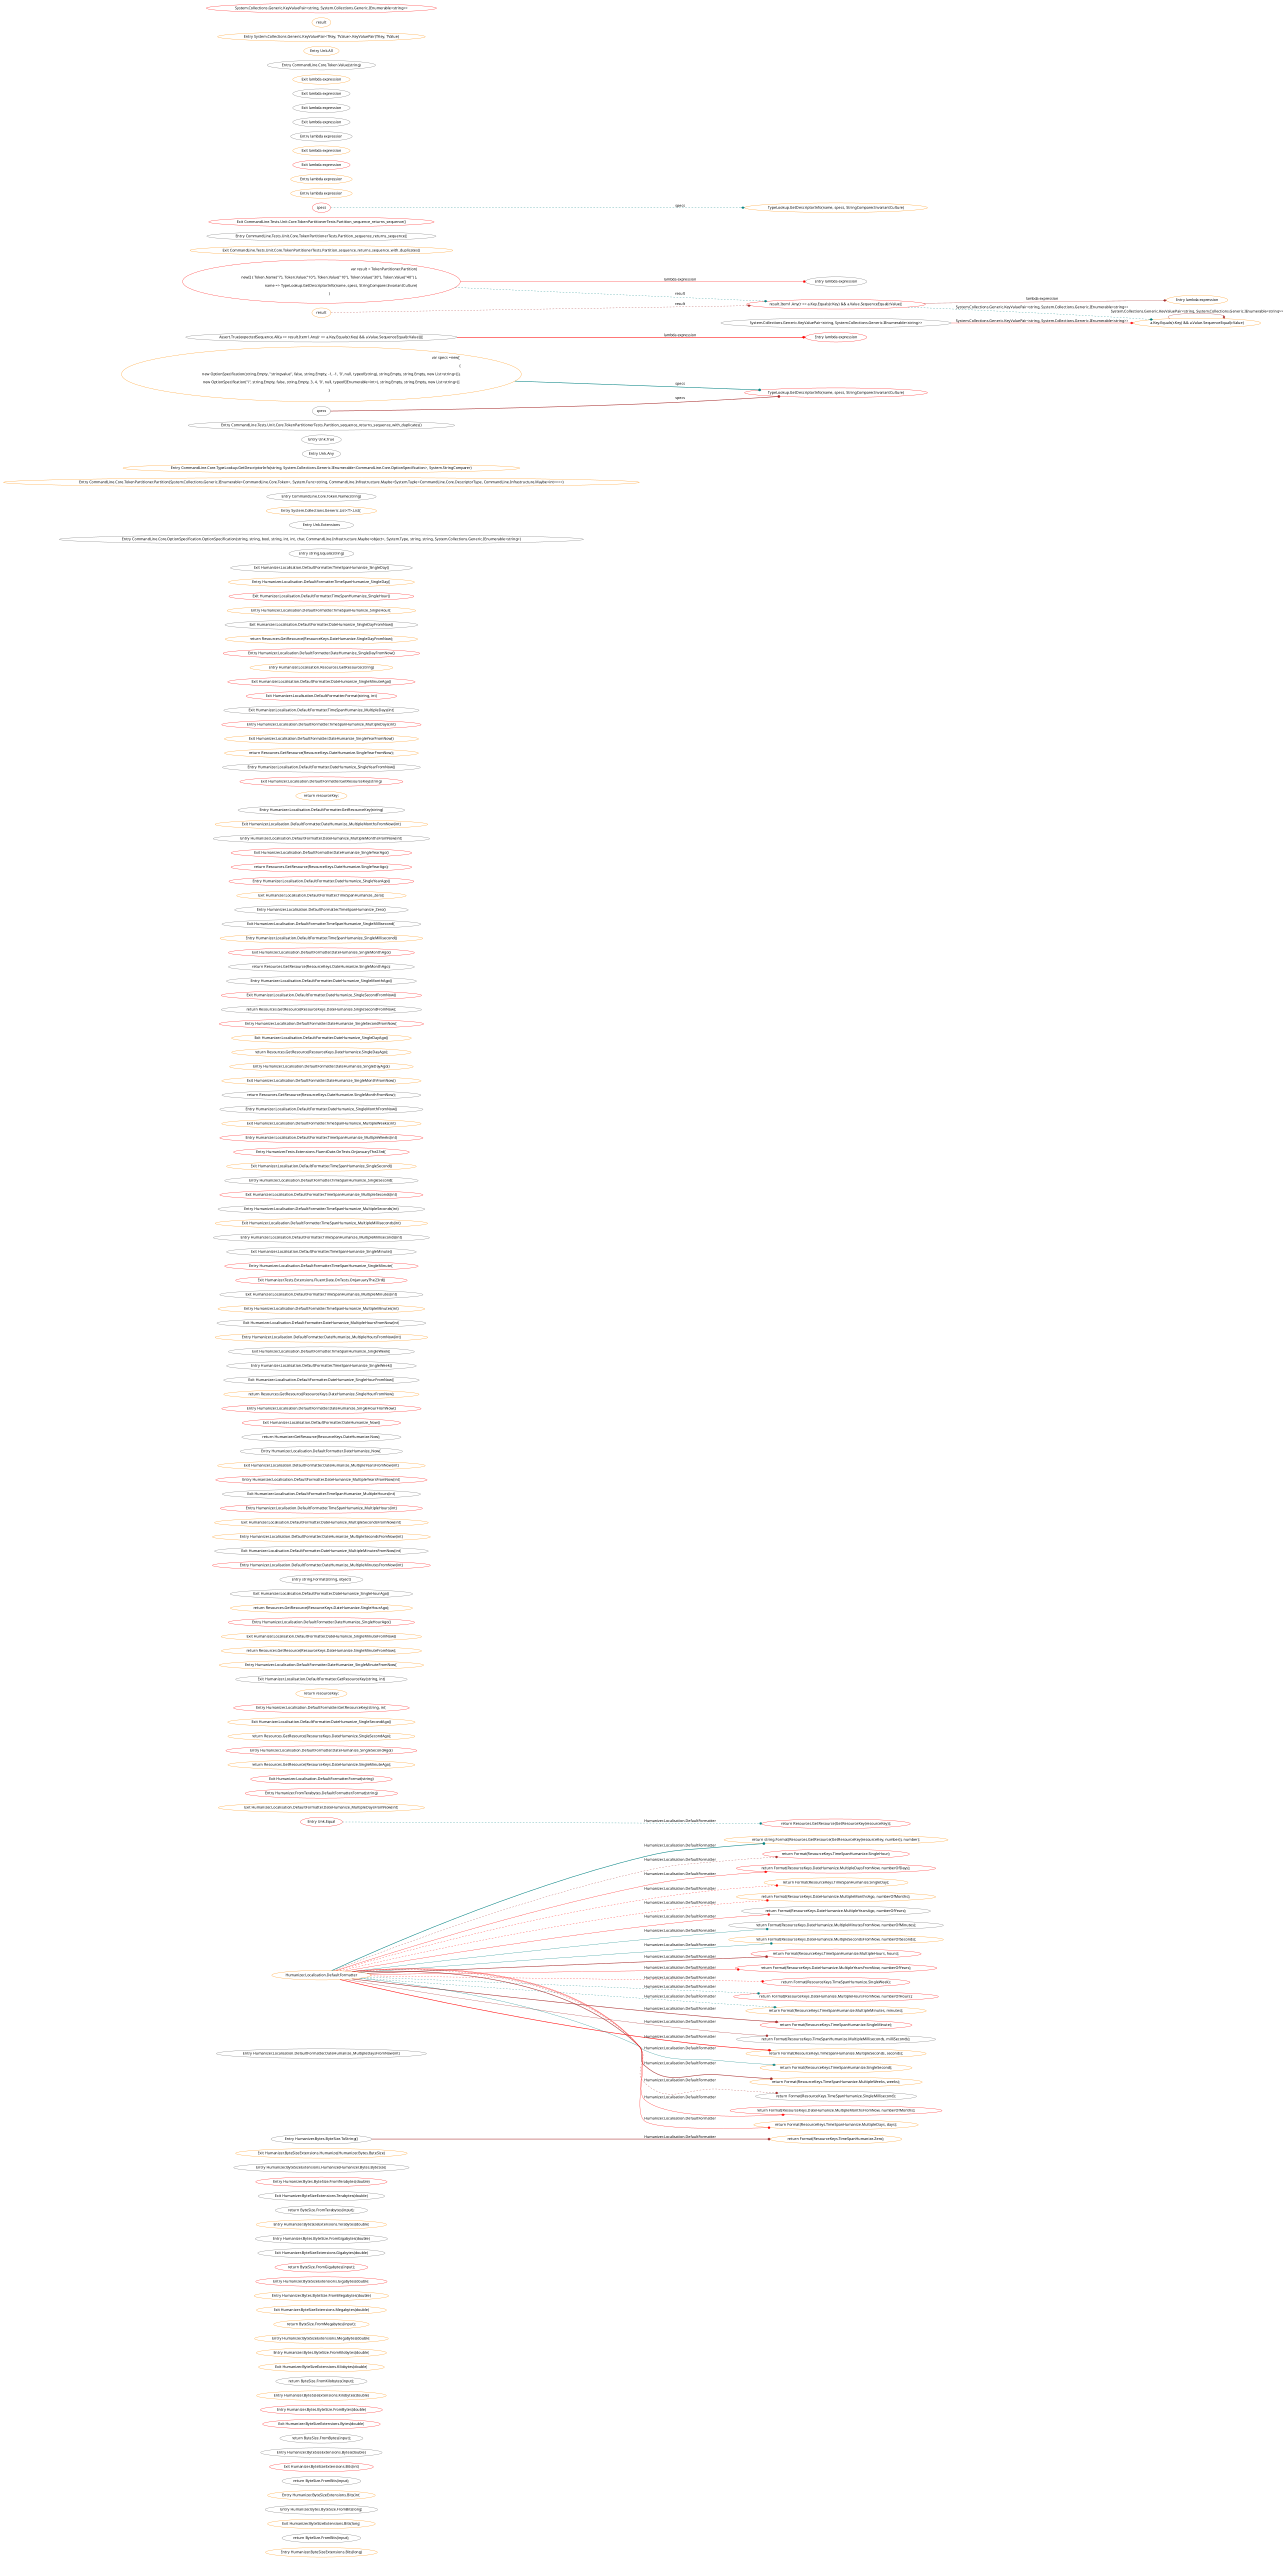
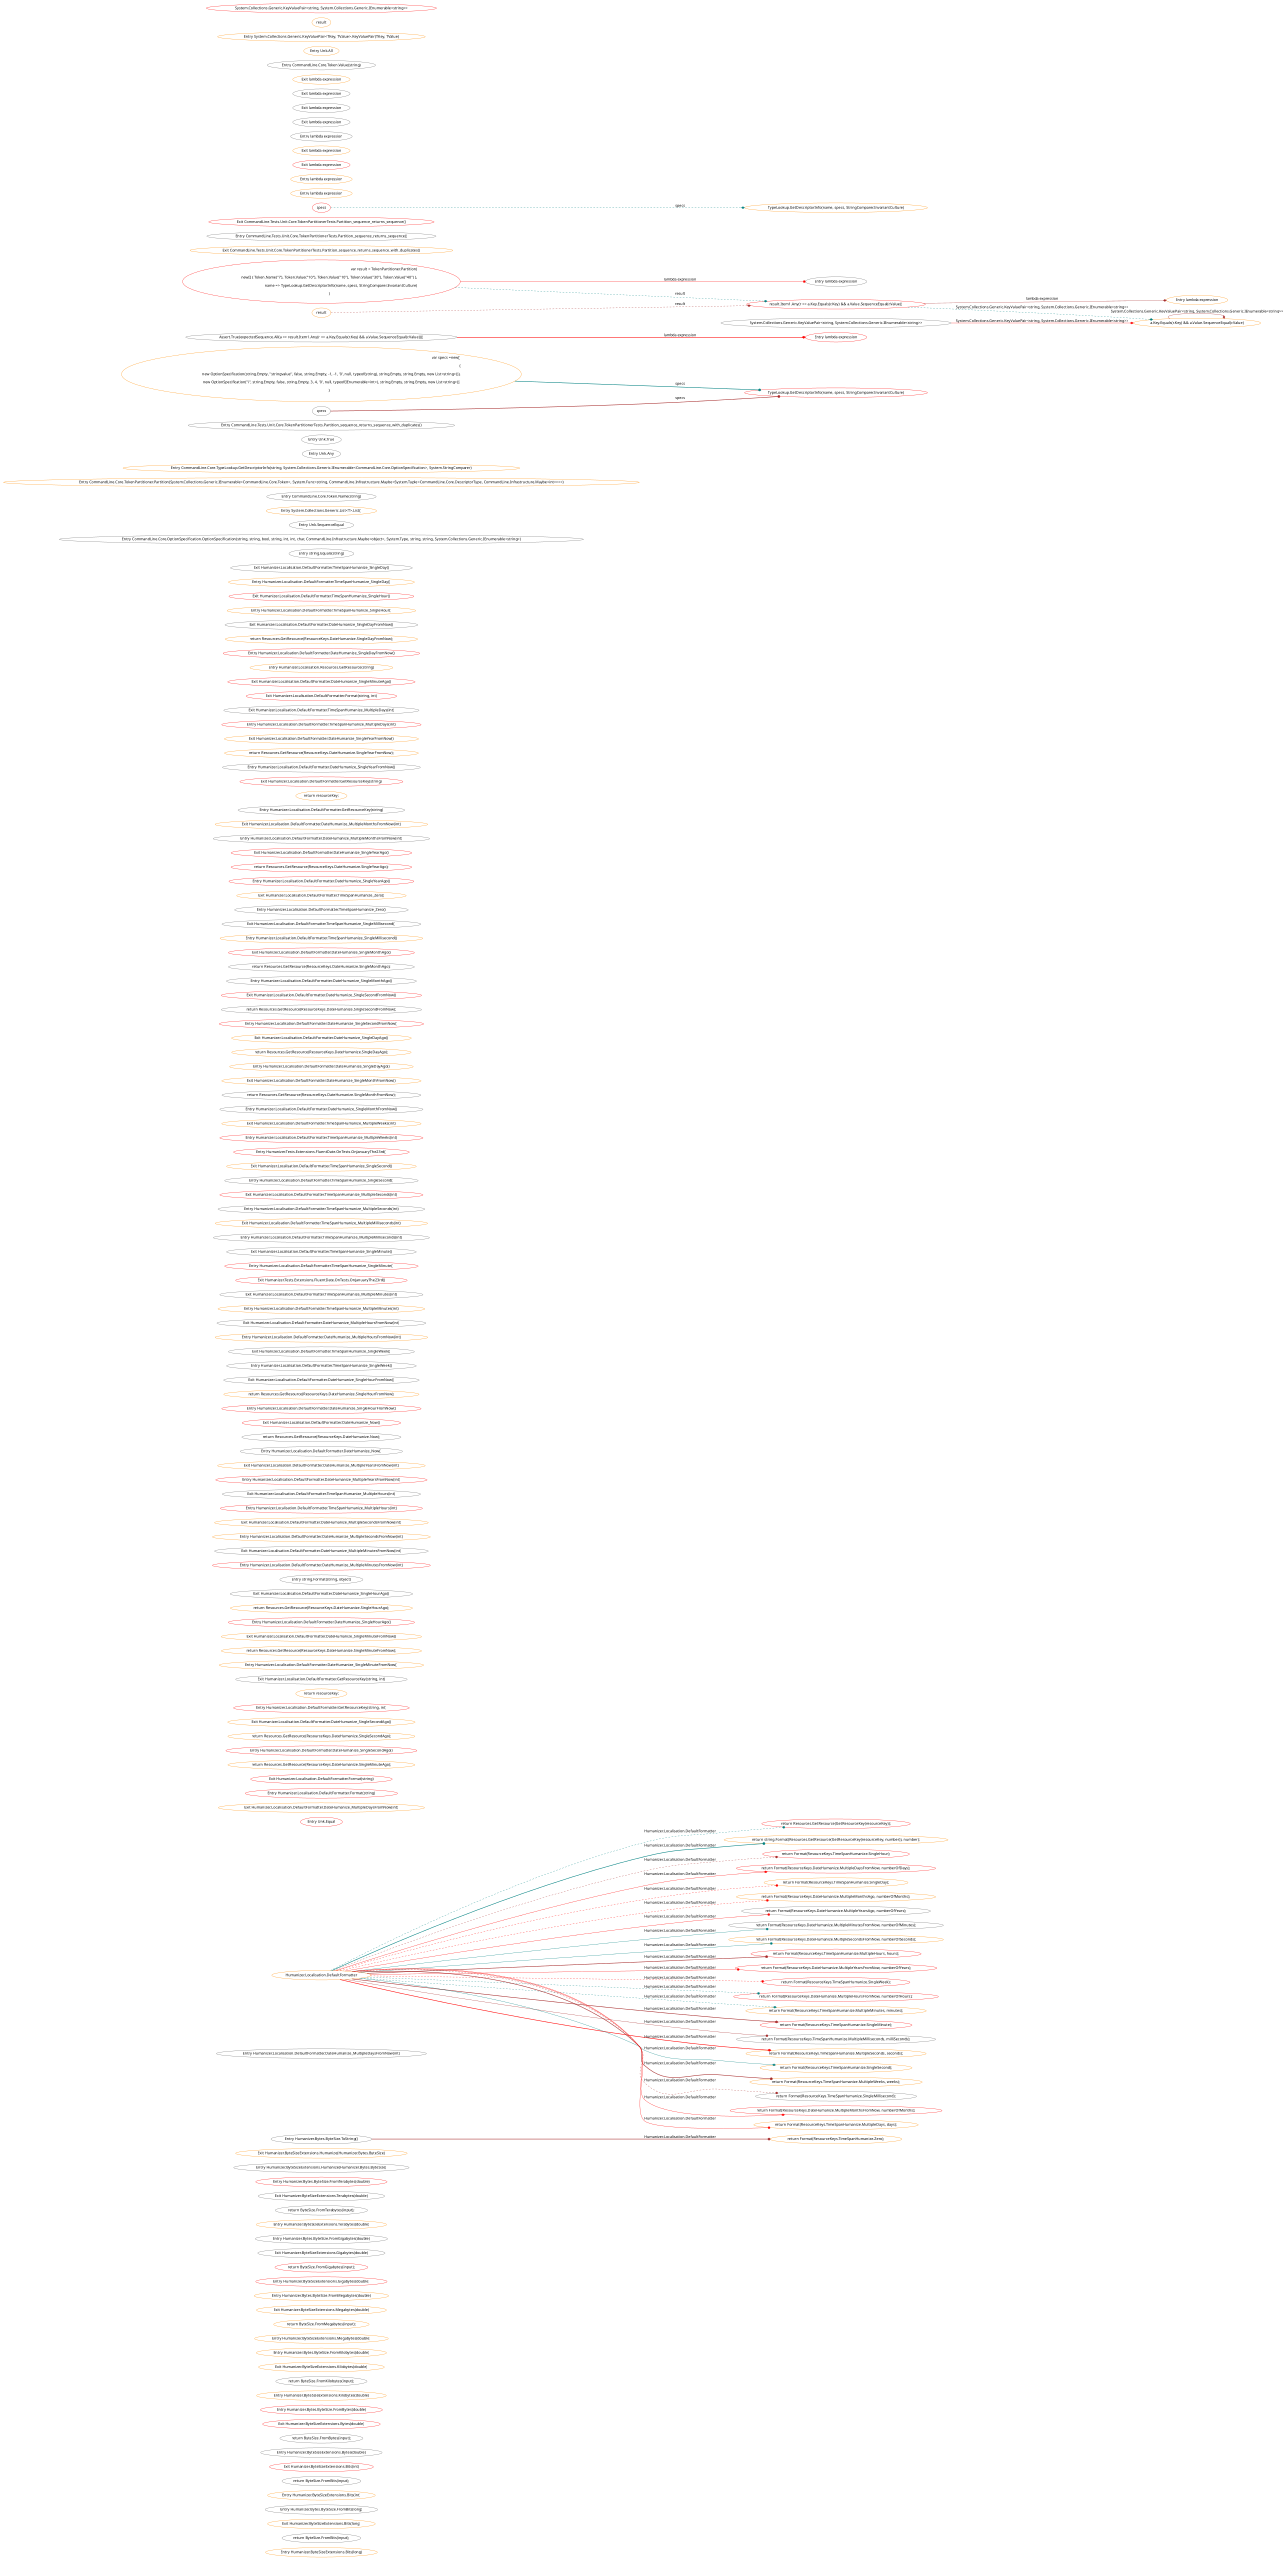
node "Entry Unk.Extensions": label "Entry Unk.Extensions" -> "Entry Unk.SequenceEqual"
node "return Humanizer.GetResource(ResourceKeys.DateHumanize.Now);": label "return Humanizer.GetResource(ResourceKeys.DateHumanize.Now);" -> "return Resources.GetResource(ResourceKeys.DateHumanize.Now);"
node "Entry Humanizer.FromTerabytes.DefaultFormatter.Format(string)": label "Entry Humanizer.FromTerabytes.DefaultFormatter.Format(string)" -> "Entry Humanizer.Localisation.DefaultFormatter.Format(string)"
edge "Entry Unk.Equal" -> "return Resources.GetResource(GetResourceKey(resourceKey));": now "Humanizer.Localisation.DefaultFormatter" -> "return Resources.GetResource(GetResourceKey(resourceKey));"
